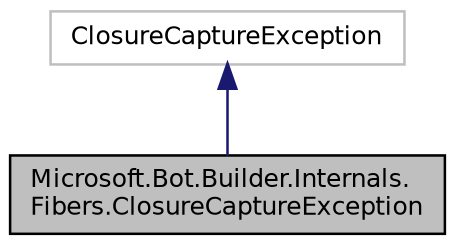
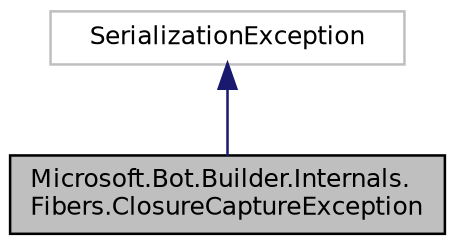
node "ClosureCaptureException": label "ClosureCaptureException" -> "SerializationException"
